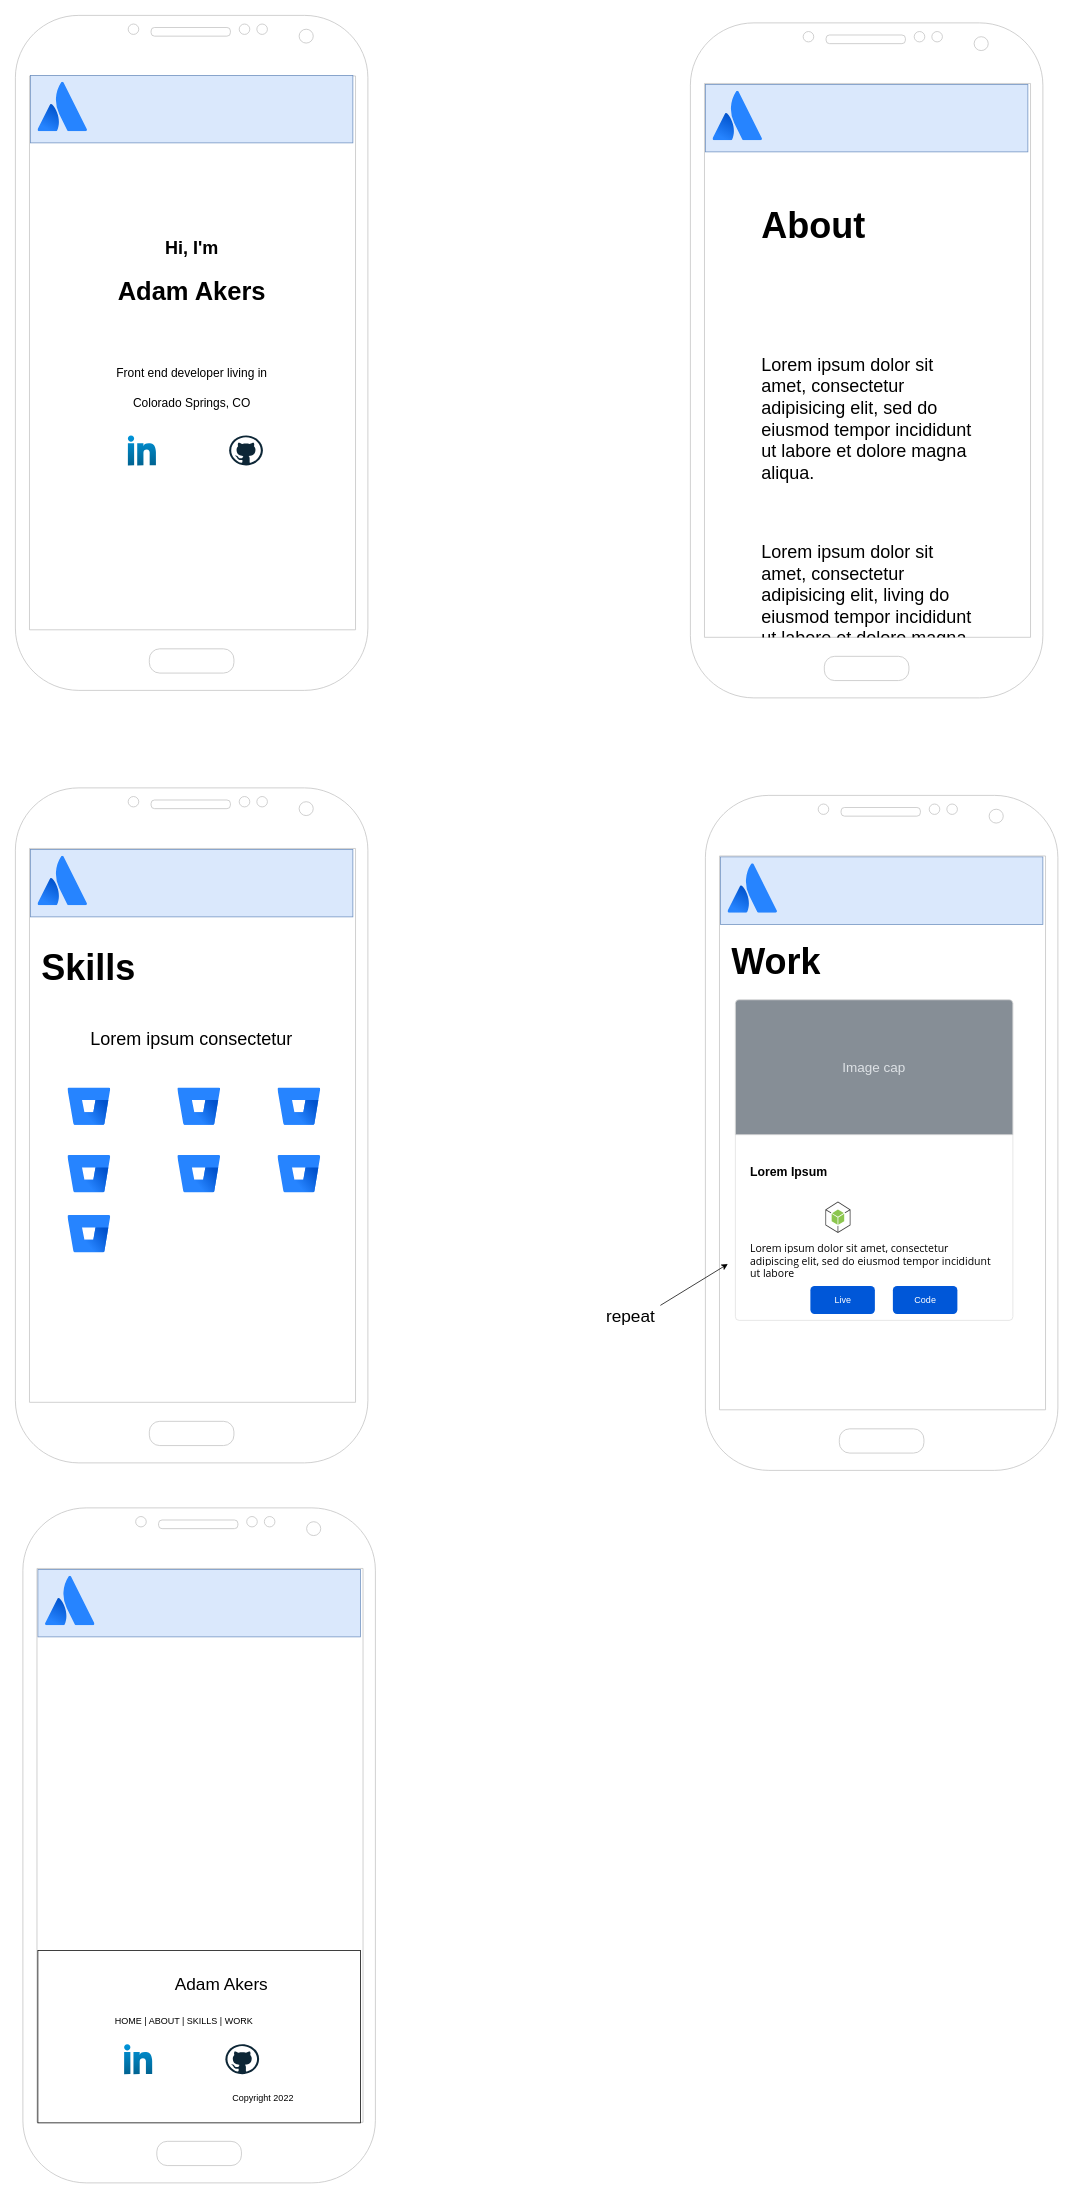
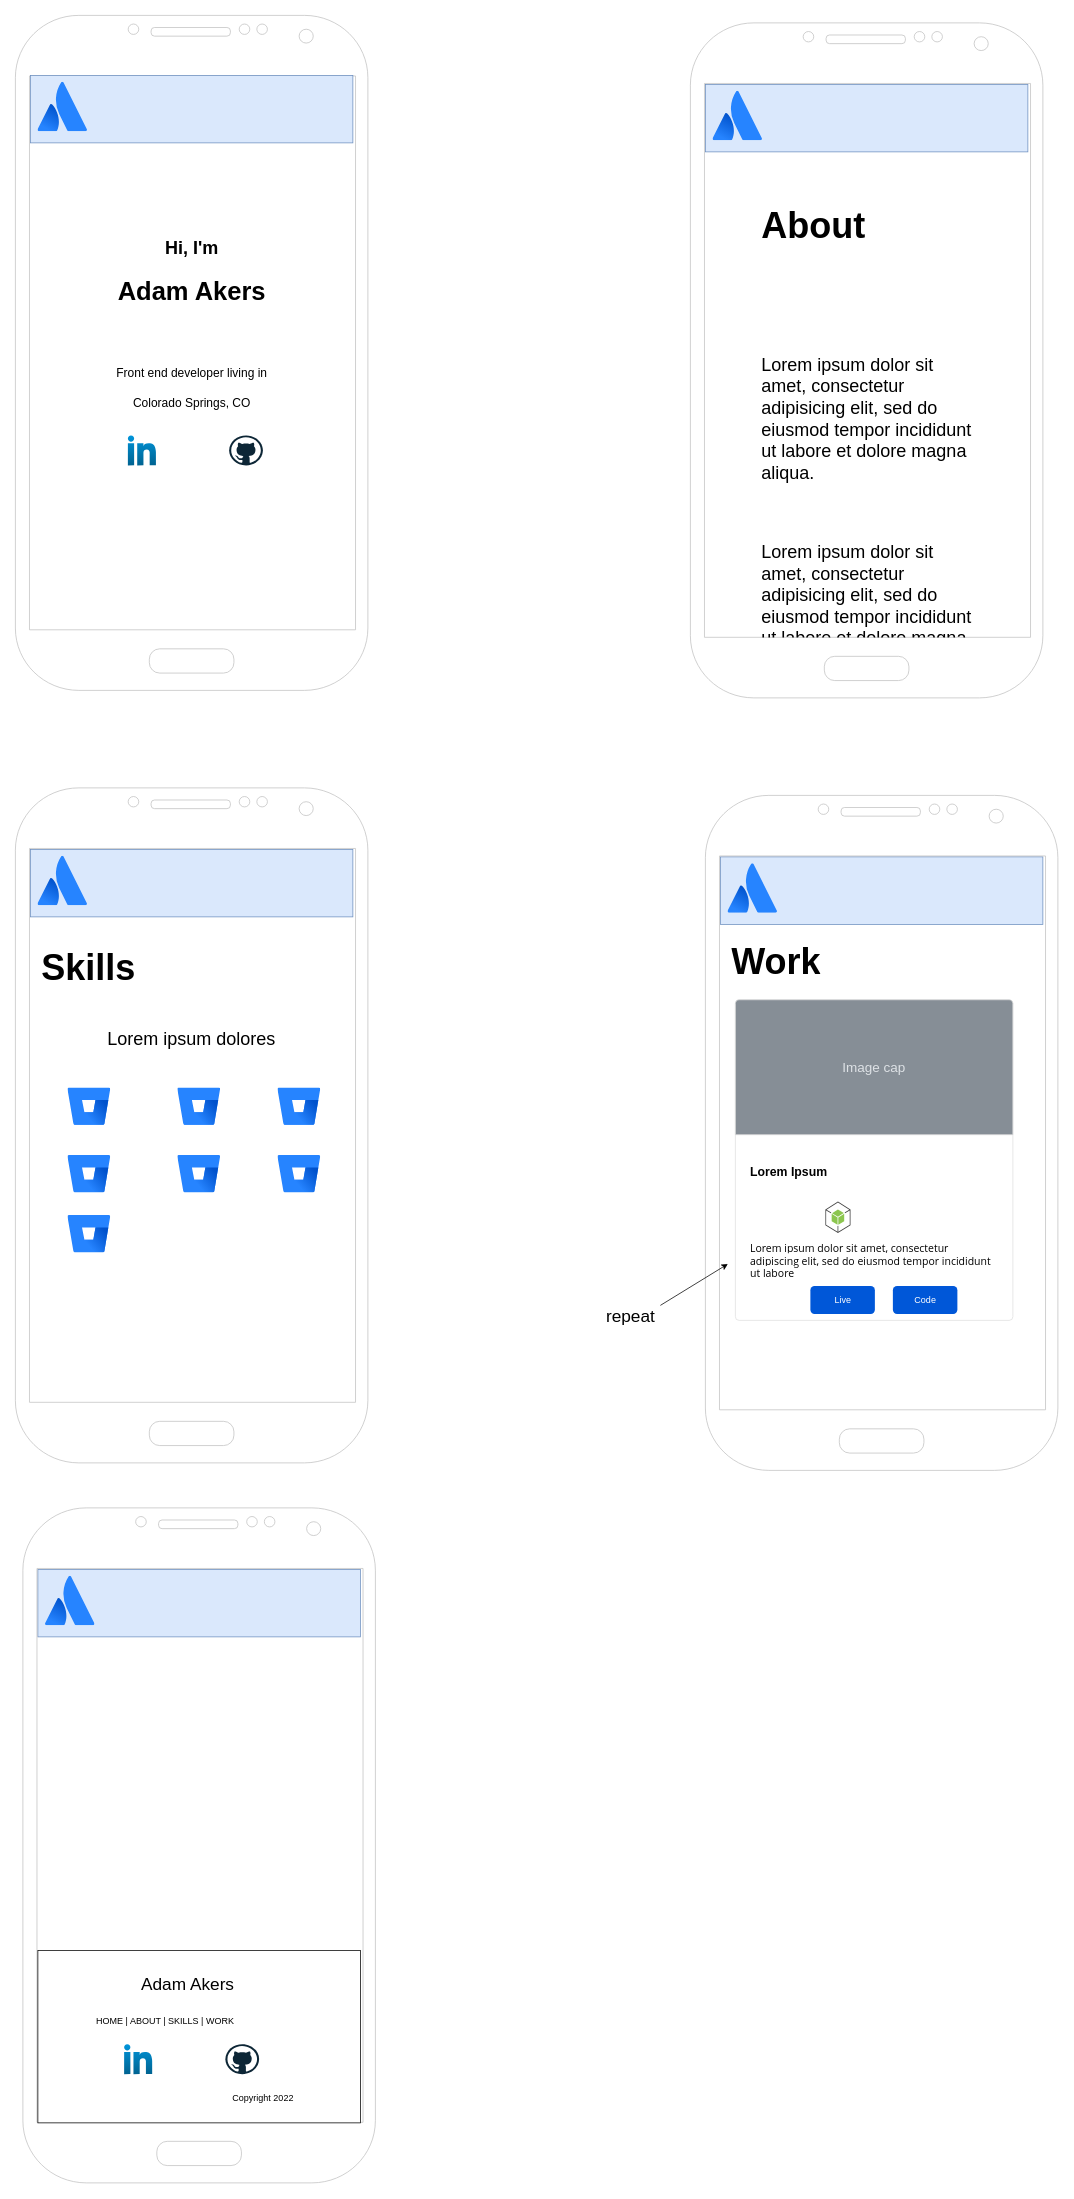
node "About Lorem ipsum dolor sit amet, consectetur adipisicing elit, sed do eiusmod tempor incididunt ut labore et dolore magna aliqua. Lorem ipsum dolor sit amet, consectetur adipisicing elit, living do eiusmod tempor incididunt ut labore et dolore magna aliqua.": label "About Lorem ipsum dolor sit amet, consectetur adipisicing elit, sed do eiusmod tempor incididunt ut labore et dolore magna aliqua. Lorem ipsum dolor sit amet, consectetur adipisicing elit, living do eiusmod tempor incididunt ut labore et dolore magna aliqua." -> "About Lorem ipsum dolor sit amet, consectetur adipisicing elit, sed do eiusmod tempor incididunt ut labore et dolore magna aliqua. Lorem ipsum dolor sit amet, consectetur adipisicing elit, sed do eiusmod tempor incididunt ut labore et dolore magna aliqua."
node "Lorem ipsum consectetur": label "Lorem ipsum consectetur" -> "Lorem ipsum dolores"
node "Adam Akers": moved (222, 1984) -> (188, 1984)
node "HOME | ABOUT | SKILLS | WORK": moved (184, 2022) -> (165, 2022)
